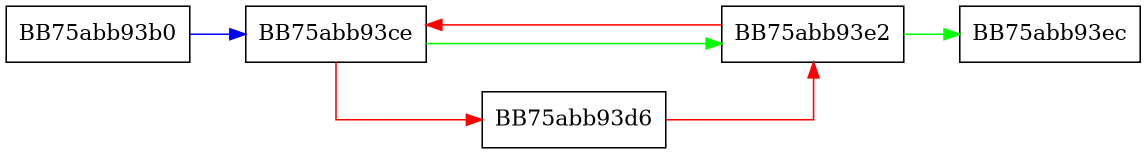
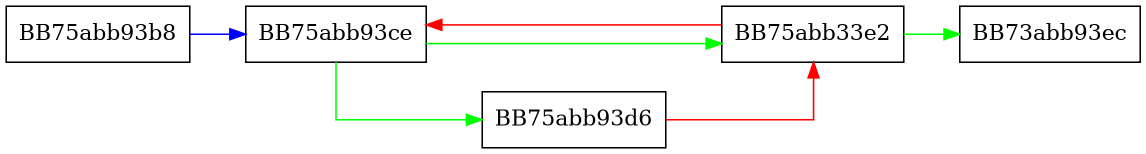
node "BB75abb93b0": label "BB75abb93b0" -> "BB75abb93b8"
node "BB75abb93e2": label "BB75abb93e2" -> "BB75abb33e2"
node "BB75abb93ec": label "BB75abb93ec" -> "BB73abb93ec"
edge "BB75abb93ce" -> "BB75abb93d6": color red -> green
